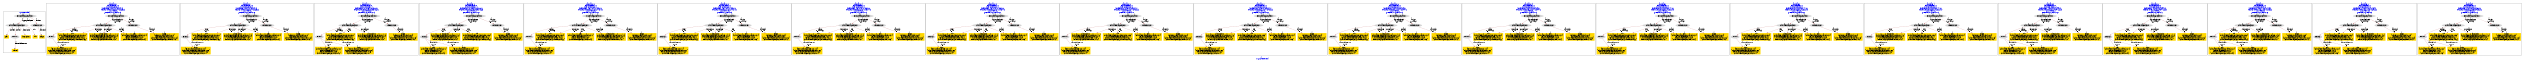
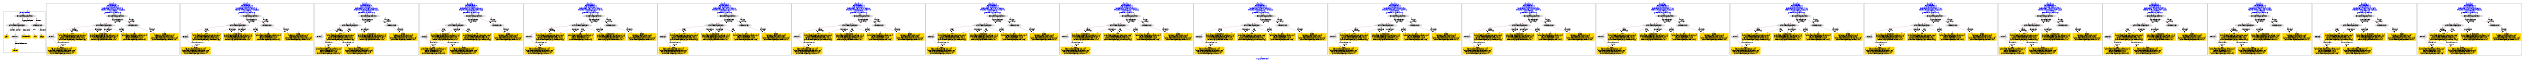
cluster "1-correct model": label "1-correct model" -> "1-correct created"
node "description": label "description" -> "dateOfDeath"
